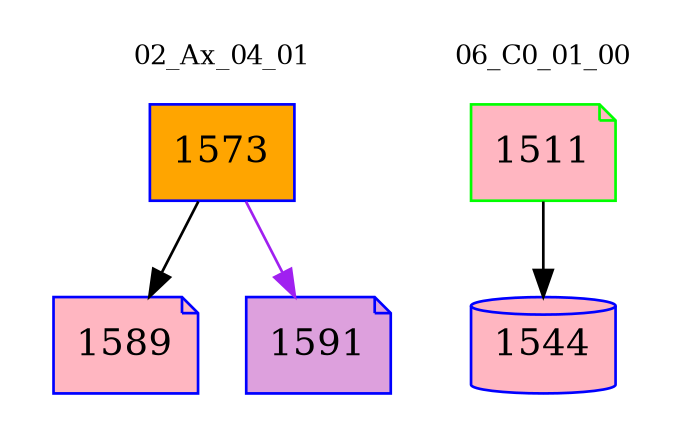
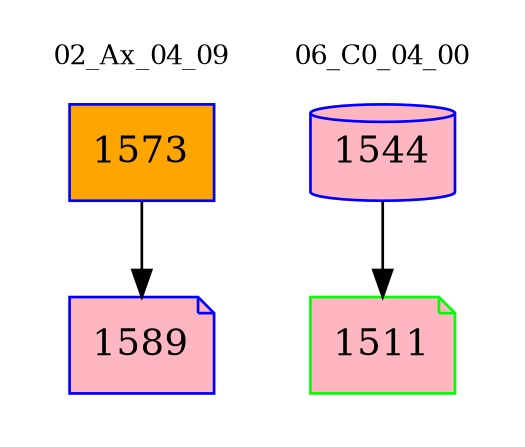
cluster "02_Ax_04_01": label "02_Ax_04_01" -> "02_Ax_04_09"
cluster "06_C0_01_00": label "06_C0_01_00" -> "06_C0_04_00"
edge "1511" -> "1544": reversed
node "1591": removed
